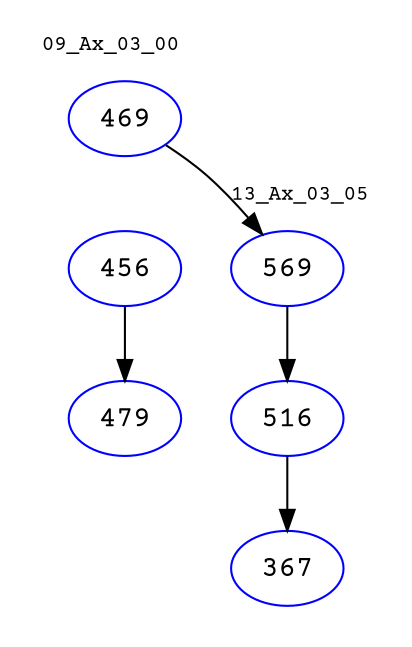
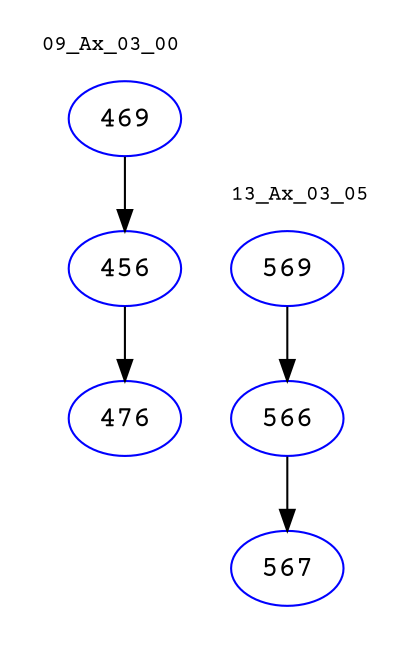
edge "469" -> "569": now "469" -> "456"
node "479": label "479" -> "476"
node "516": label "516" -> "566"
node "367": label "367" -> "567"
